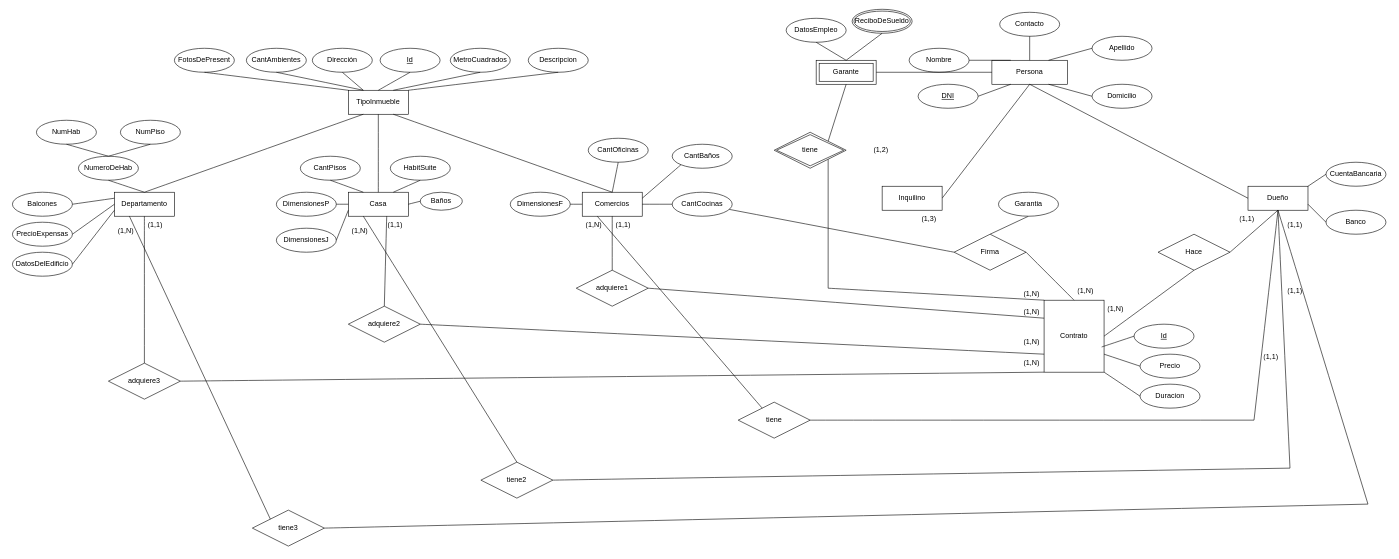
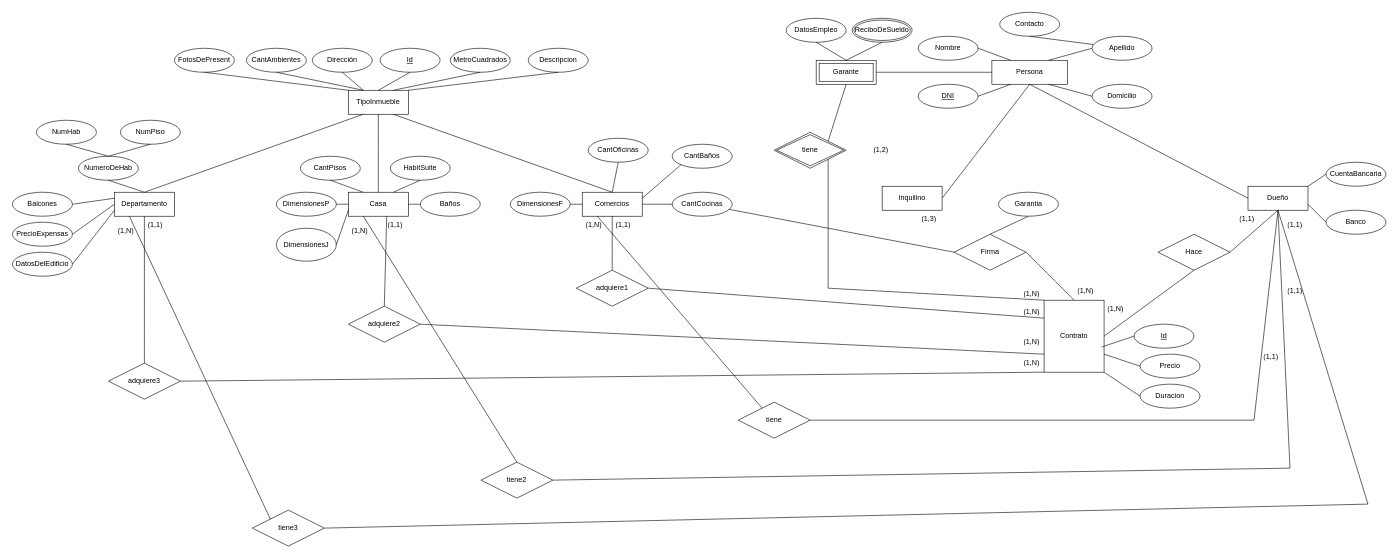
node "ReciboDeSueldo": moved (882, 21) -> (882, 30)
edge "Contacto" -- "Persona": now "Contacto" -- "Apellido"
node "Nombre": moved (939, 60) -> (948, 48)
node "Baños": size 42x18 -> 60x24
node "DimensionesJ": size 60x24 -> 60x33
